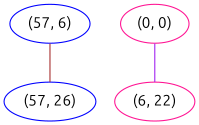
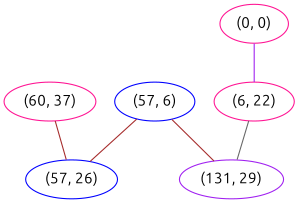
node "(60, 37)": added
node "(131, 29)": added
